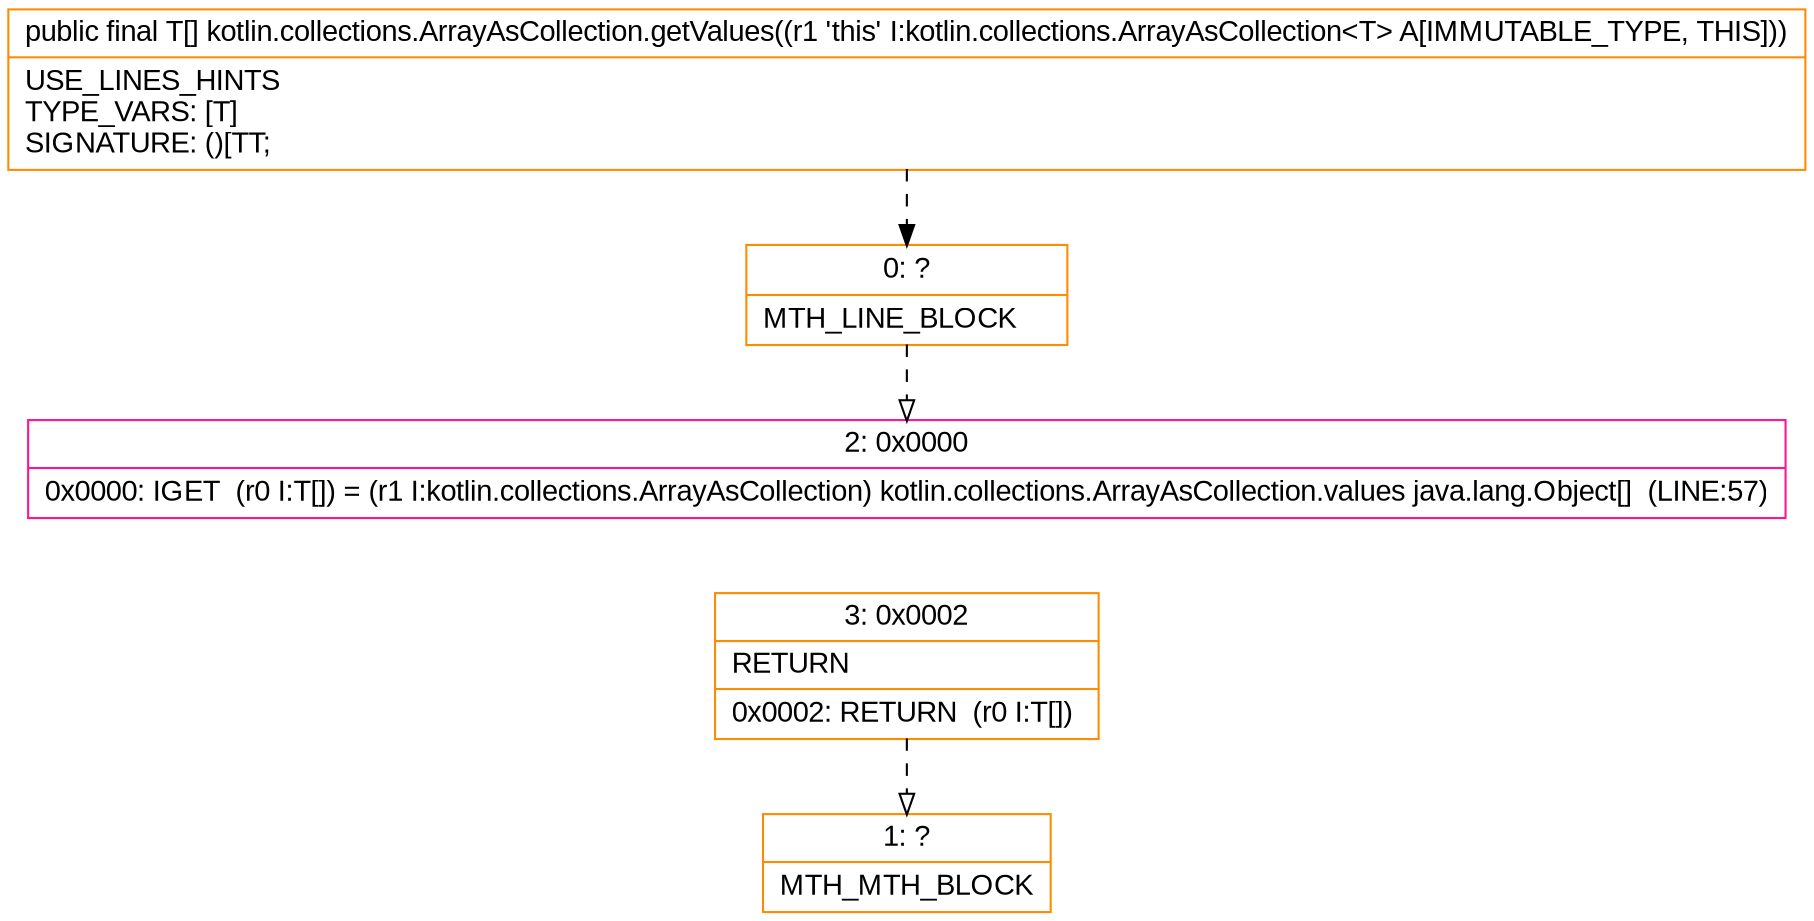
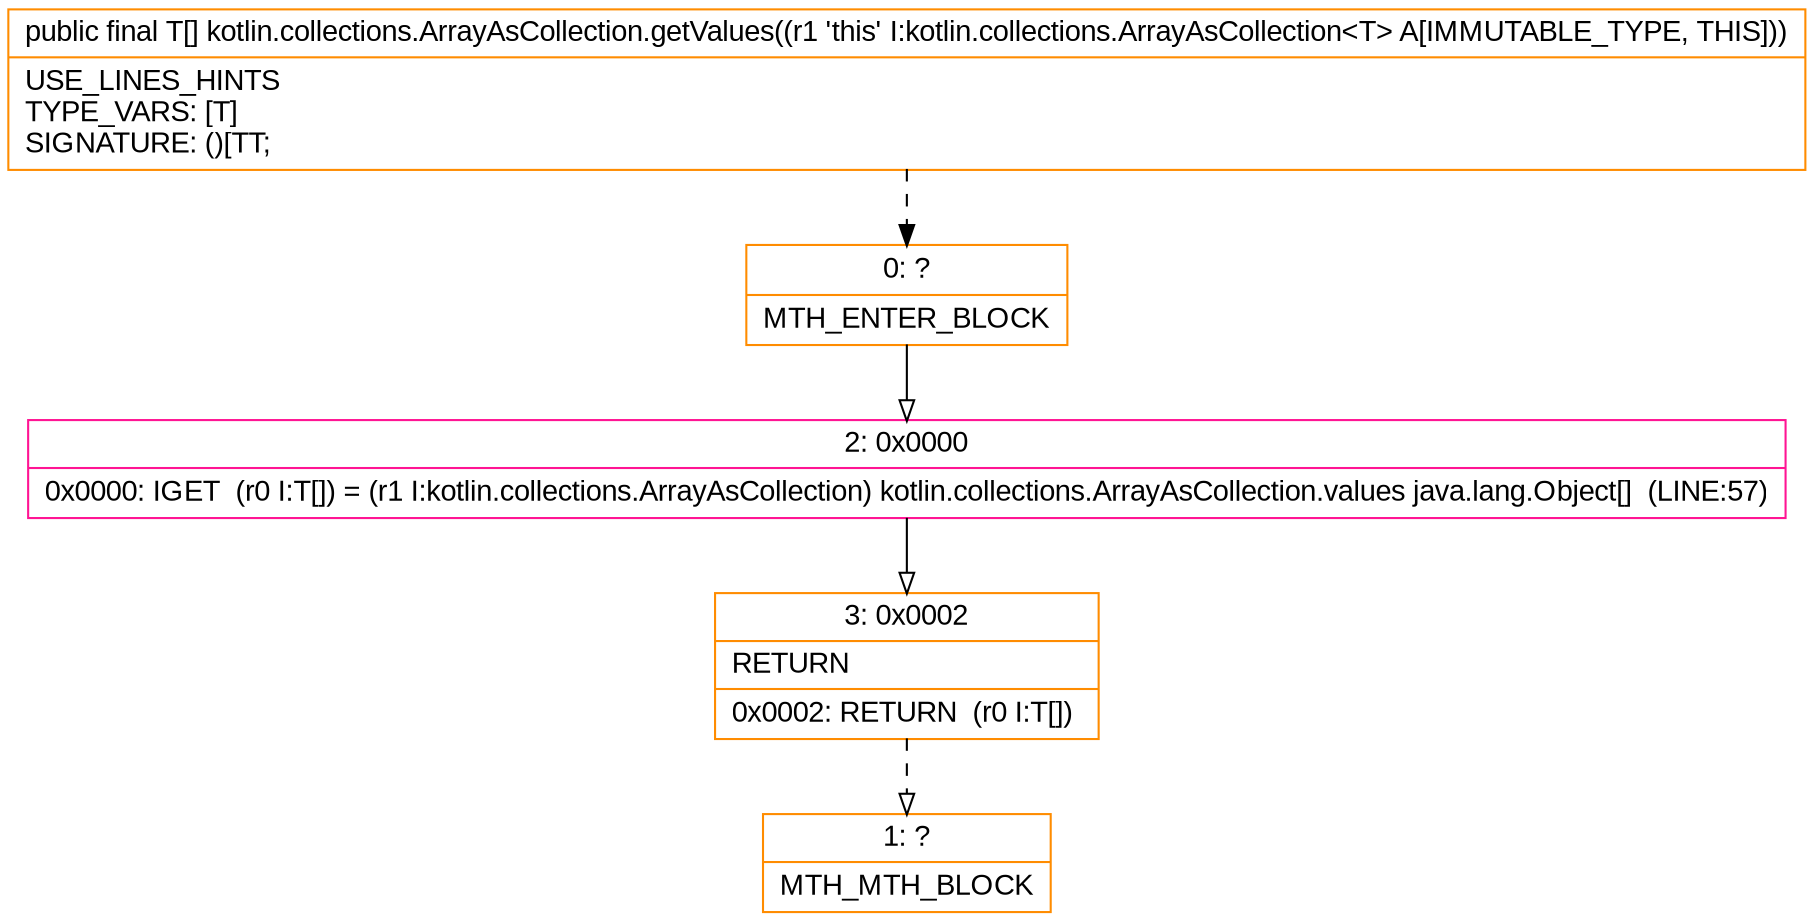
node "0: ?": text "MTH_LINE_BLOCK" -> "MTH_ENTER_BLOCK"
edge "0: ?" -> "2: 0x0000": style dashed -> solid
edge "2: 0x0000" -> "3: 0x0002": added
